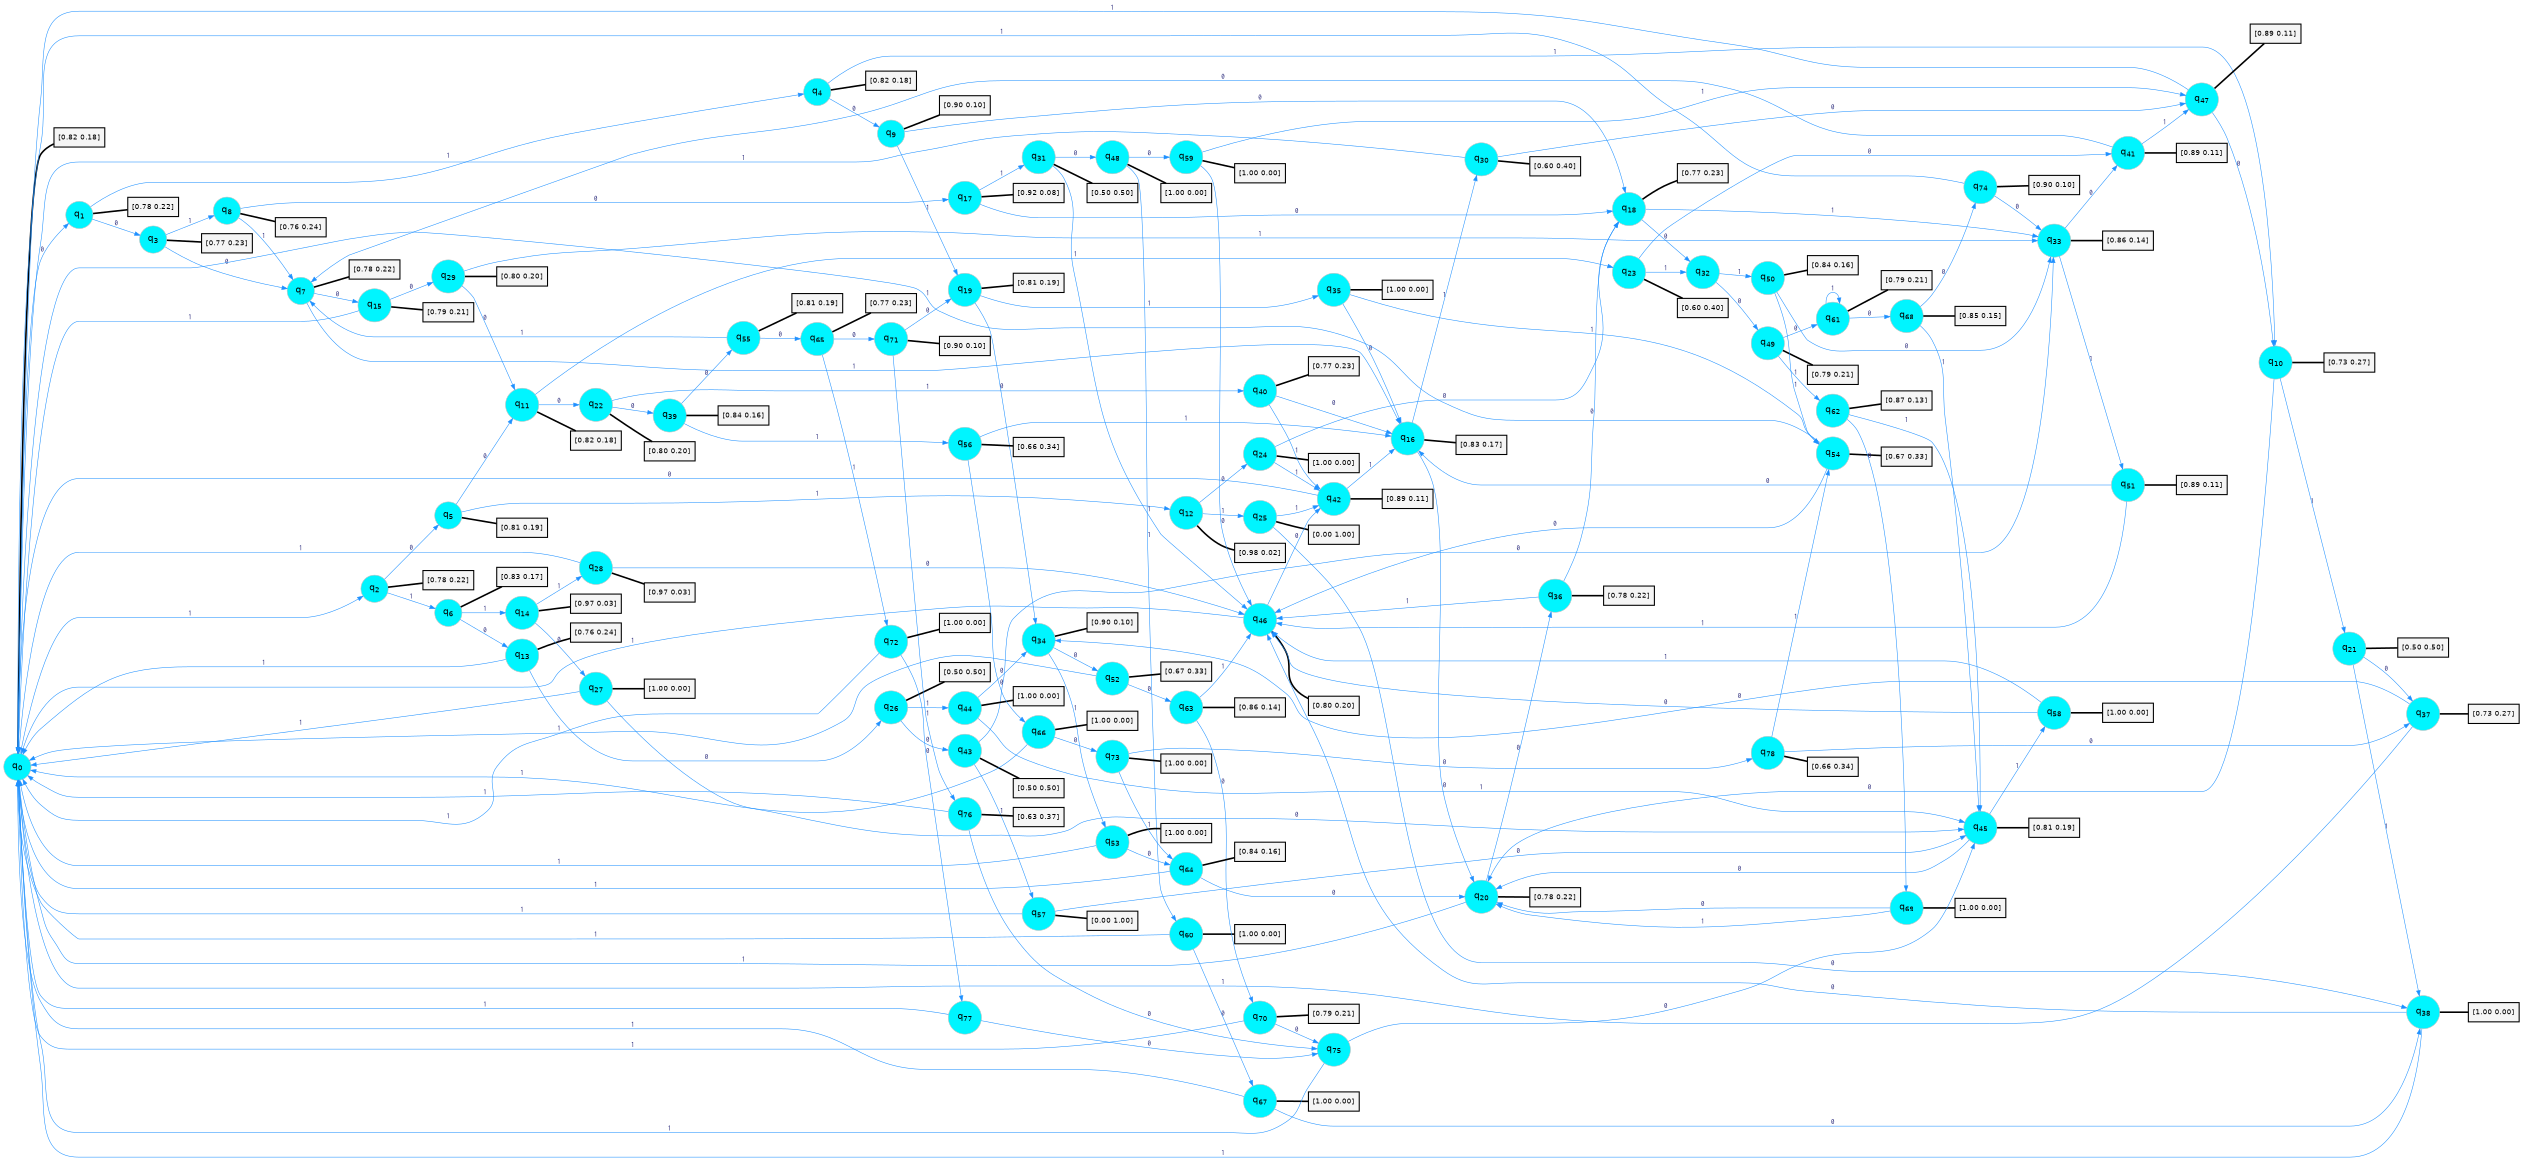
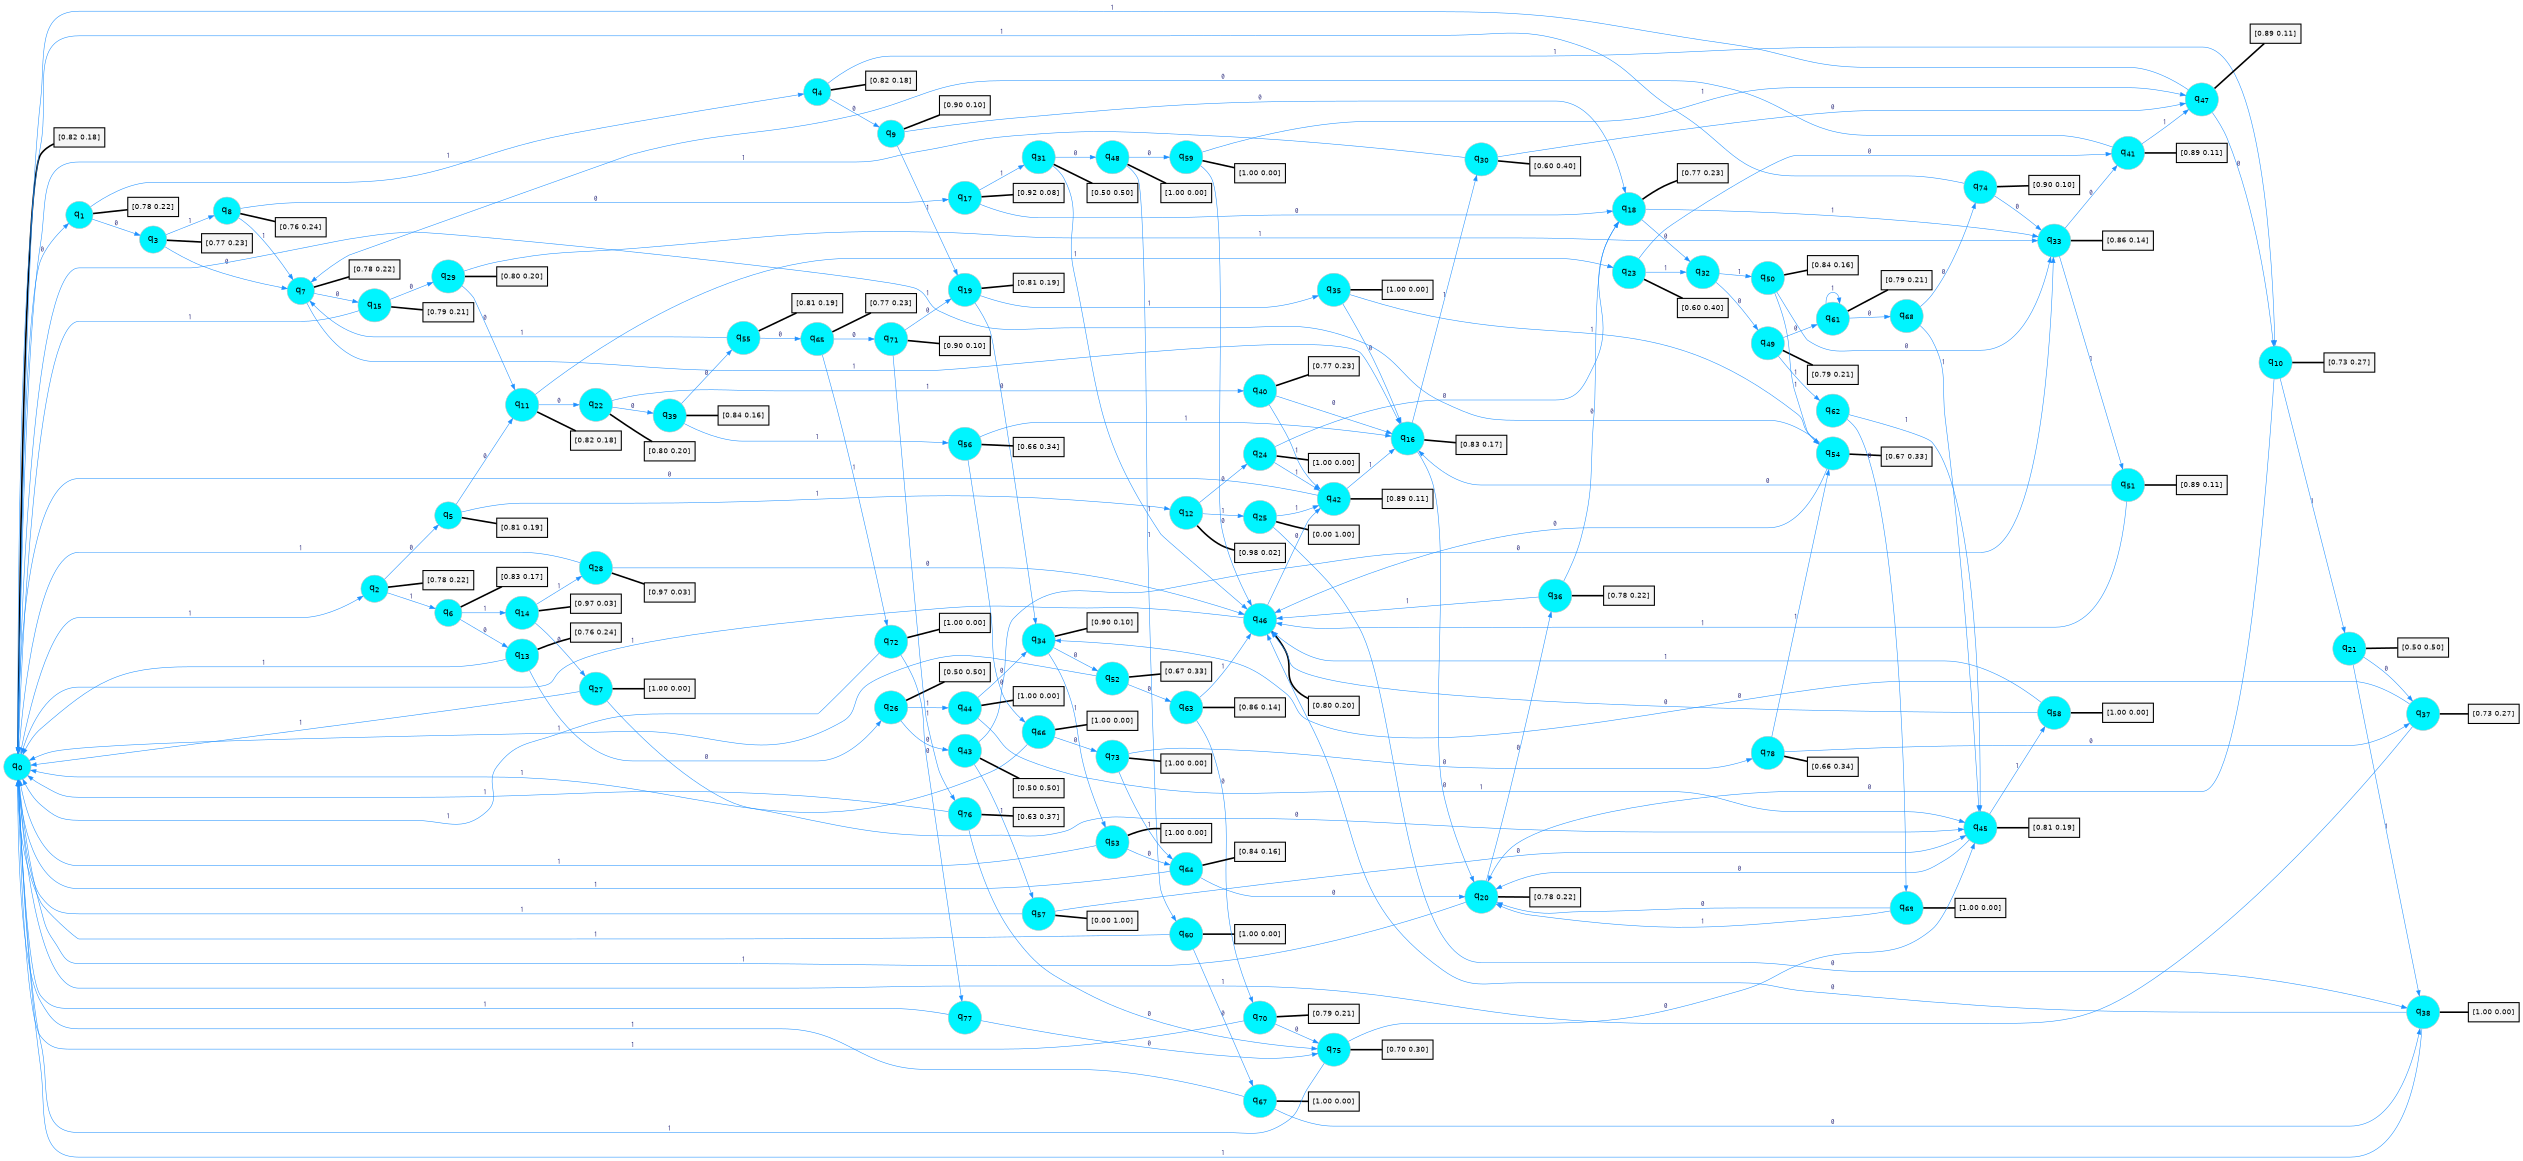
node "[0.85 0.15]": removed
node "[0.87 0.13]": removed
node "[0.70 0.30]": added
